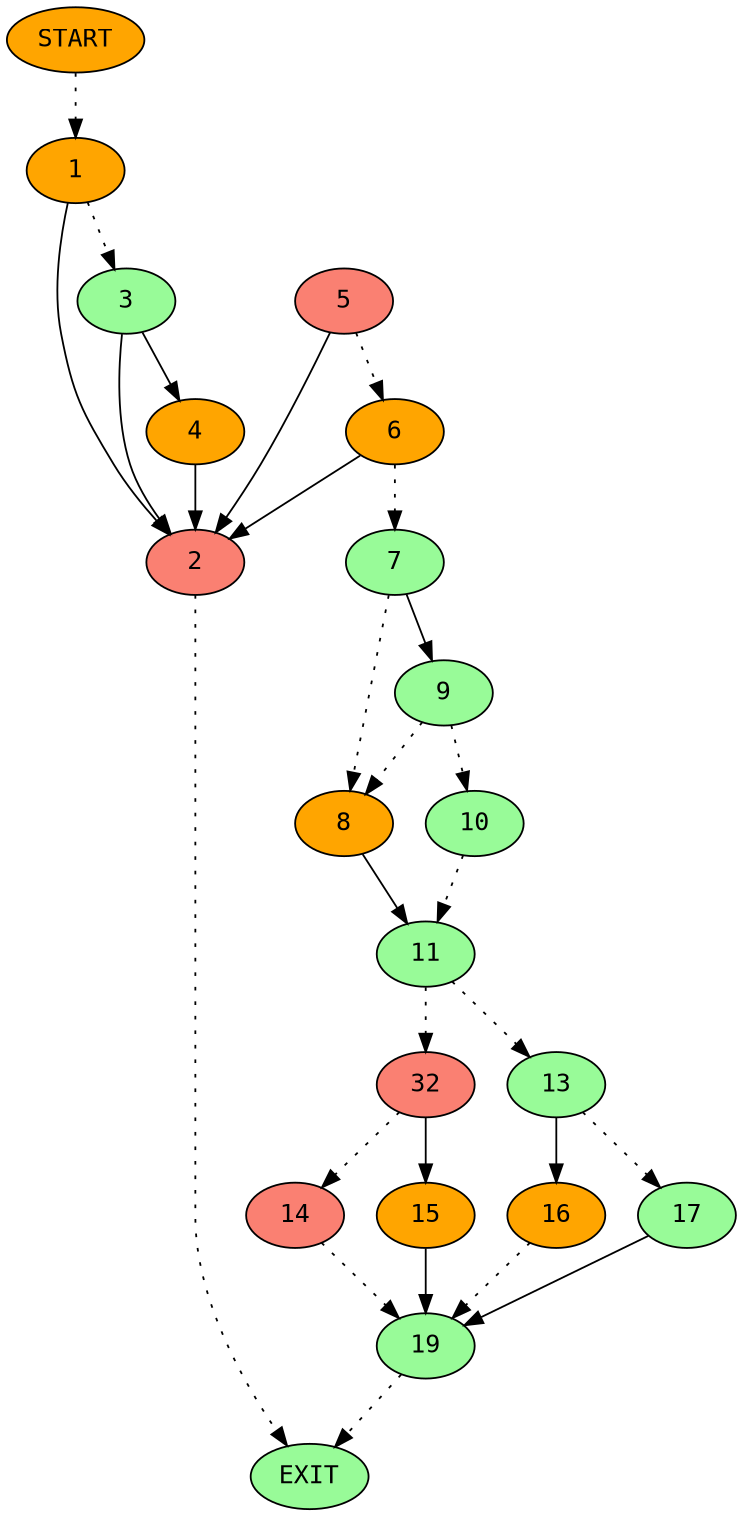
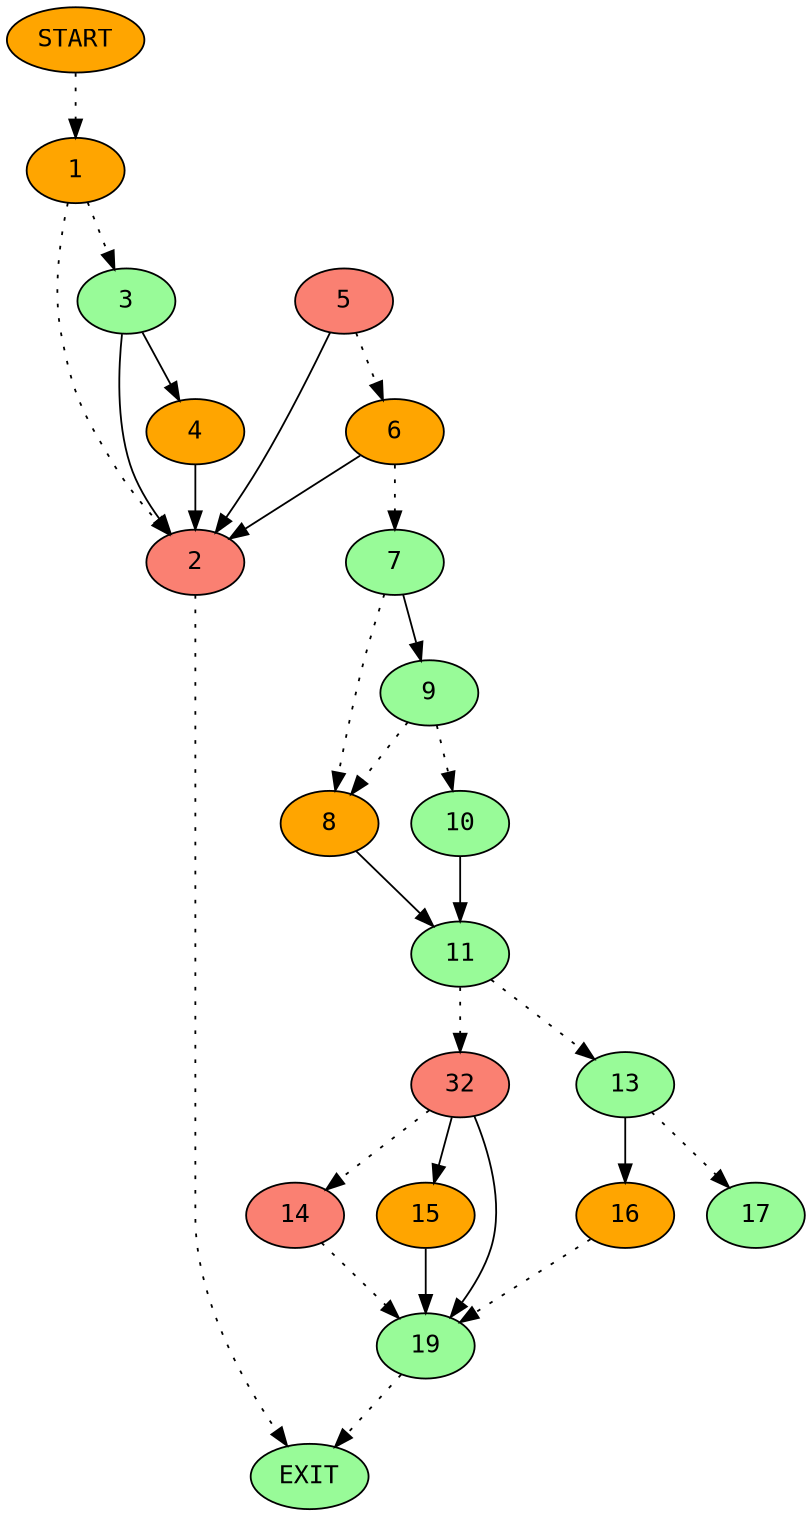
edge "1" -> "2": style solid -> dotted
edge "10" -> "11": style dotted -> solid
edge "17" -> "19": now "32" -> "19"
